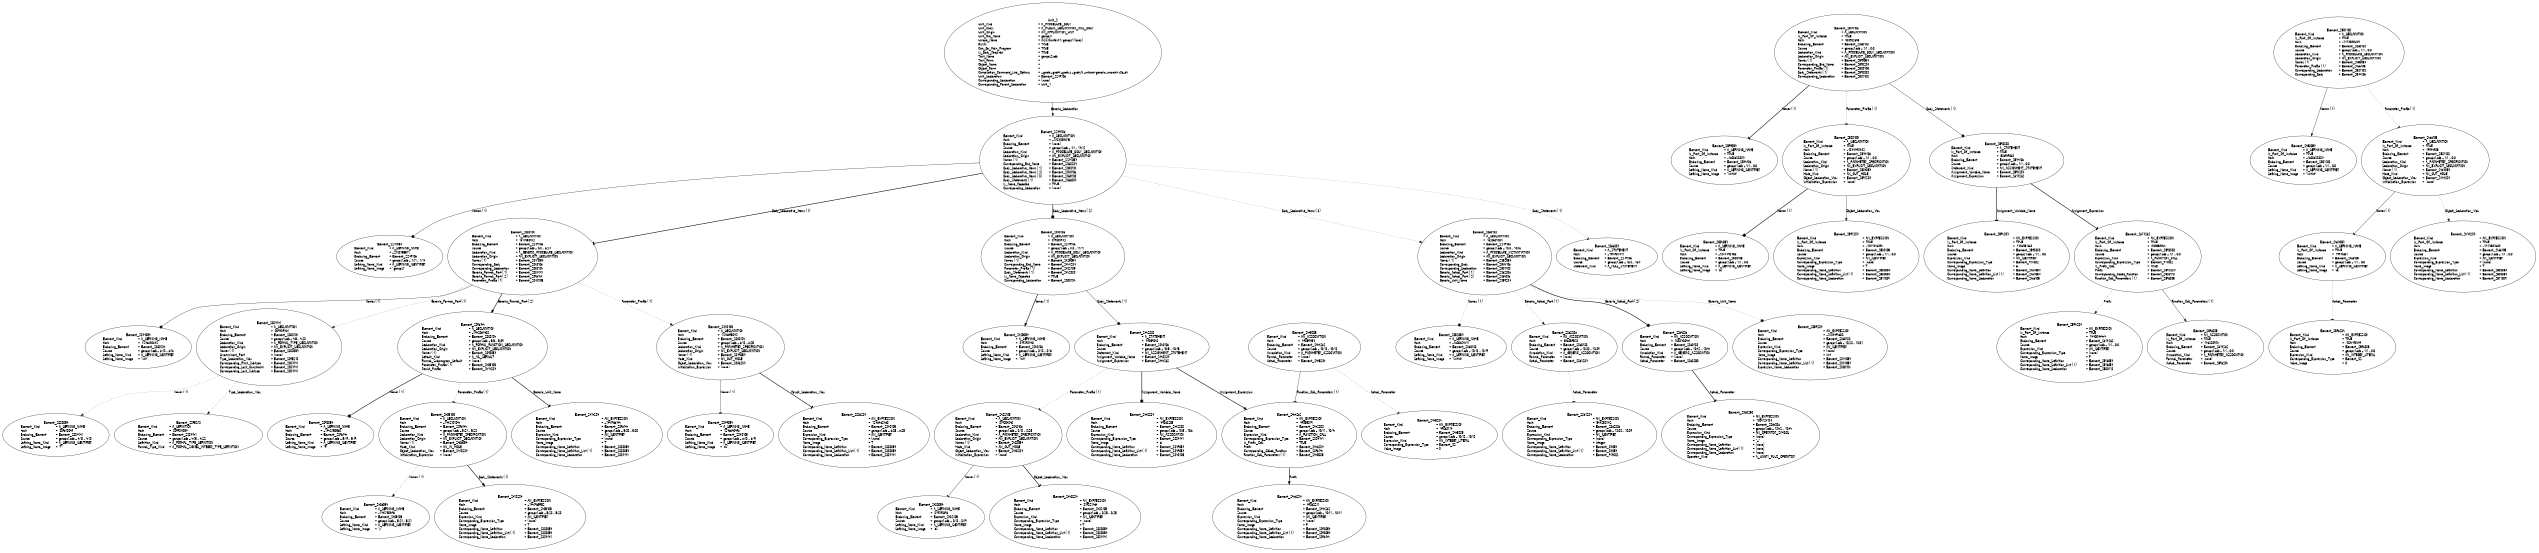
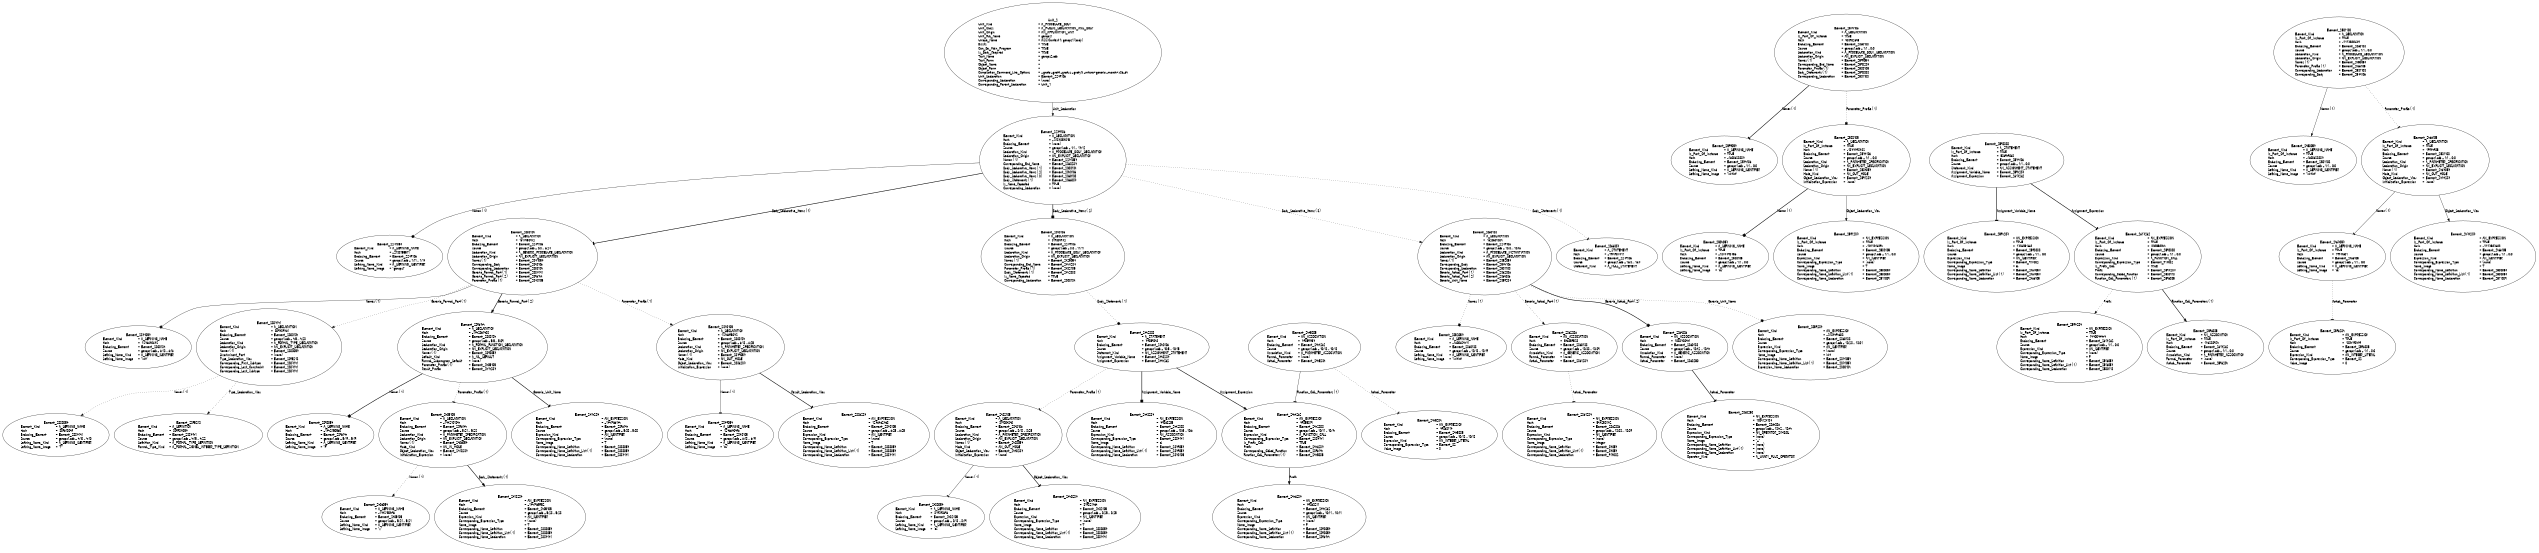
edge "Element_2574106" -> "Element_2583105": arrowhead tee -> box
edge "Unit_2" -> "Element_2279106": label "Generic_Declaration" -> "Unit_Declaration"
edge "Element_2574106" -> "Element_2593388": removed, label "Body_Statements ( 1)"
edge "Element_2466105" -> "Element_2474237": style dotted -> solid
edge "Element_2617262" -> "Element_2596385": style solid -> bold
edge "Element_2343106" -> "Element_2442388": style solid -> dotted
node "Element_2425057": removed
